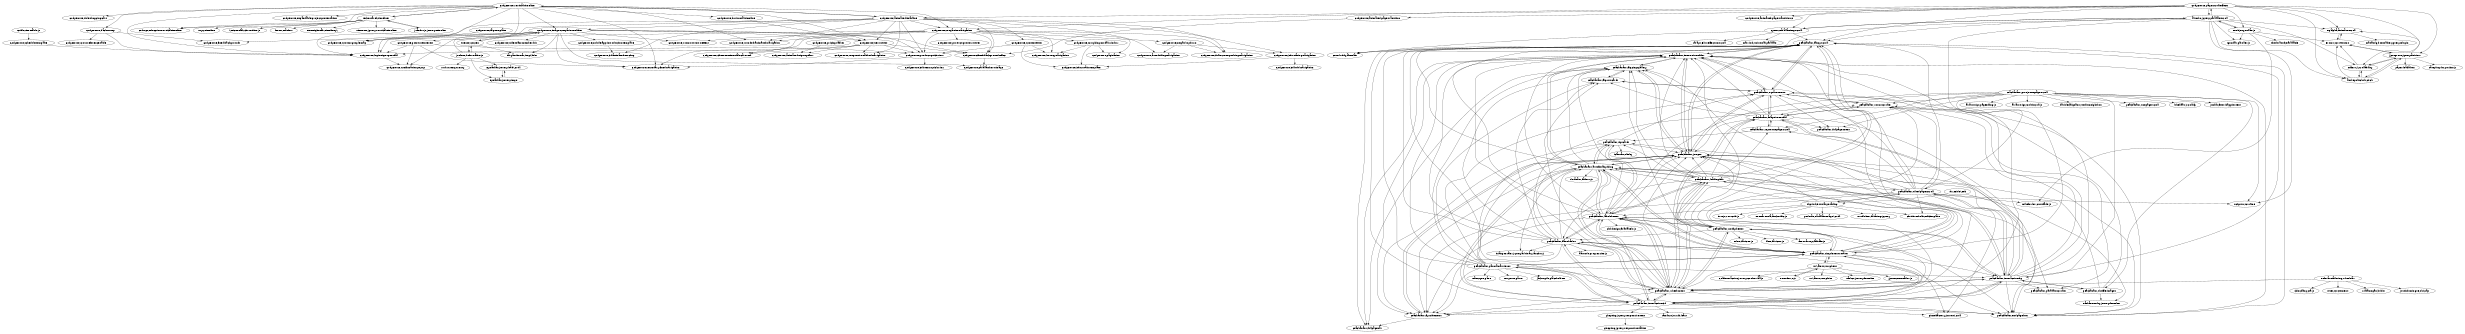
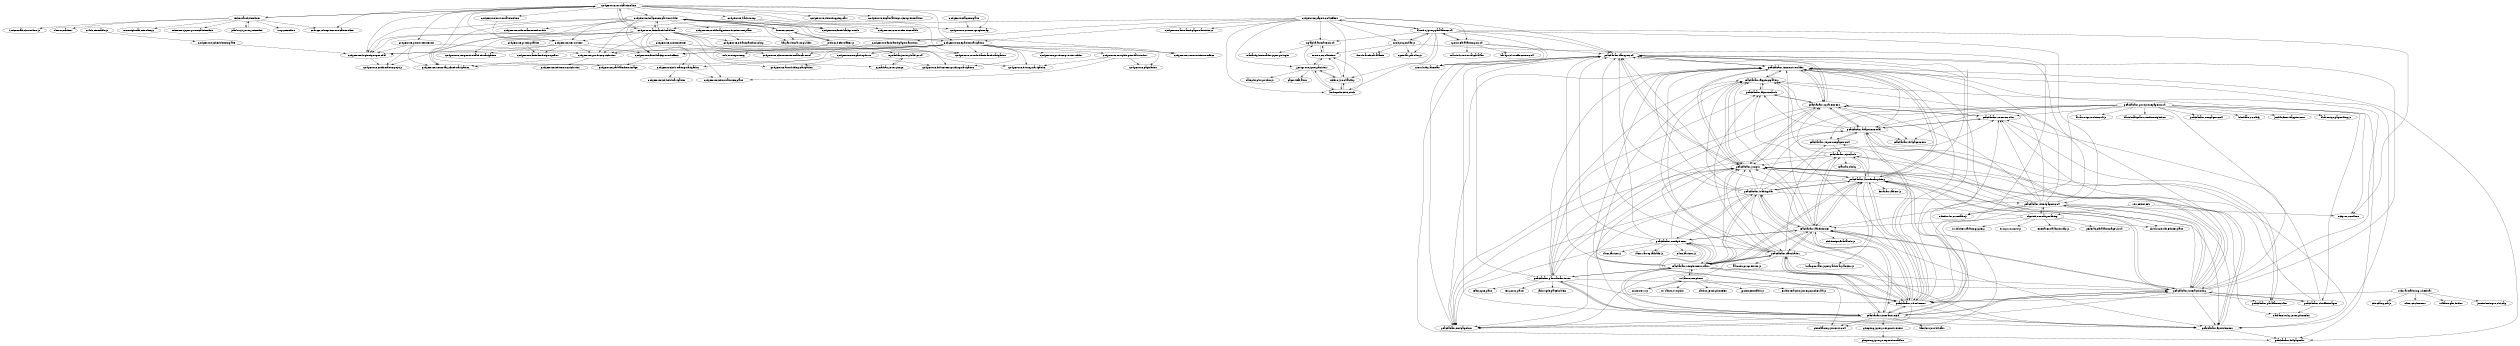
edge "CodyHouse/image-comparison-slider" -> "CodyHouse/animated-headline": added
edge "peachananr/panorama_viewer" -> "peachananr/tip_cards": reversed
